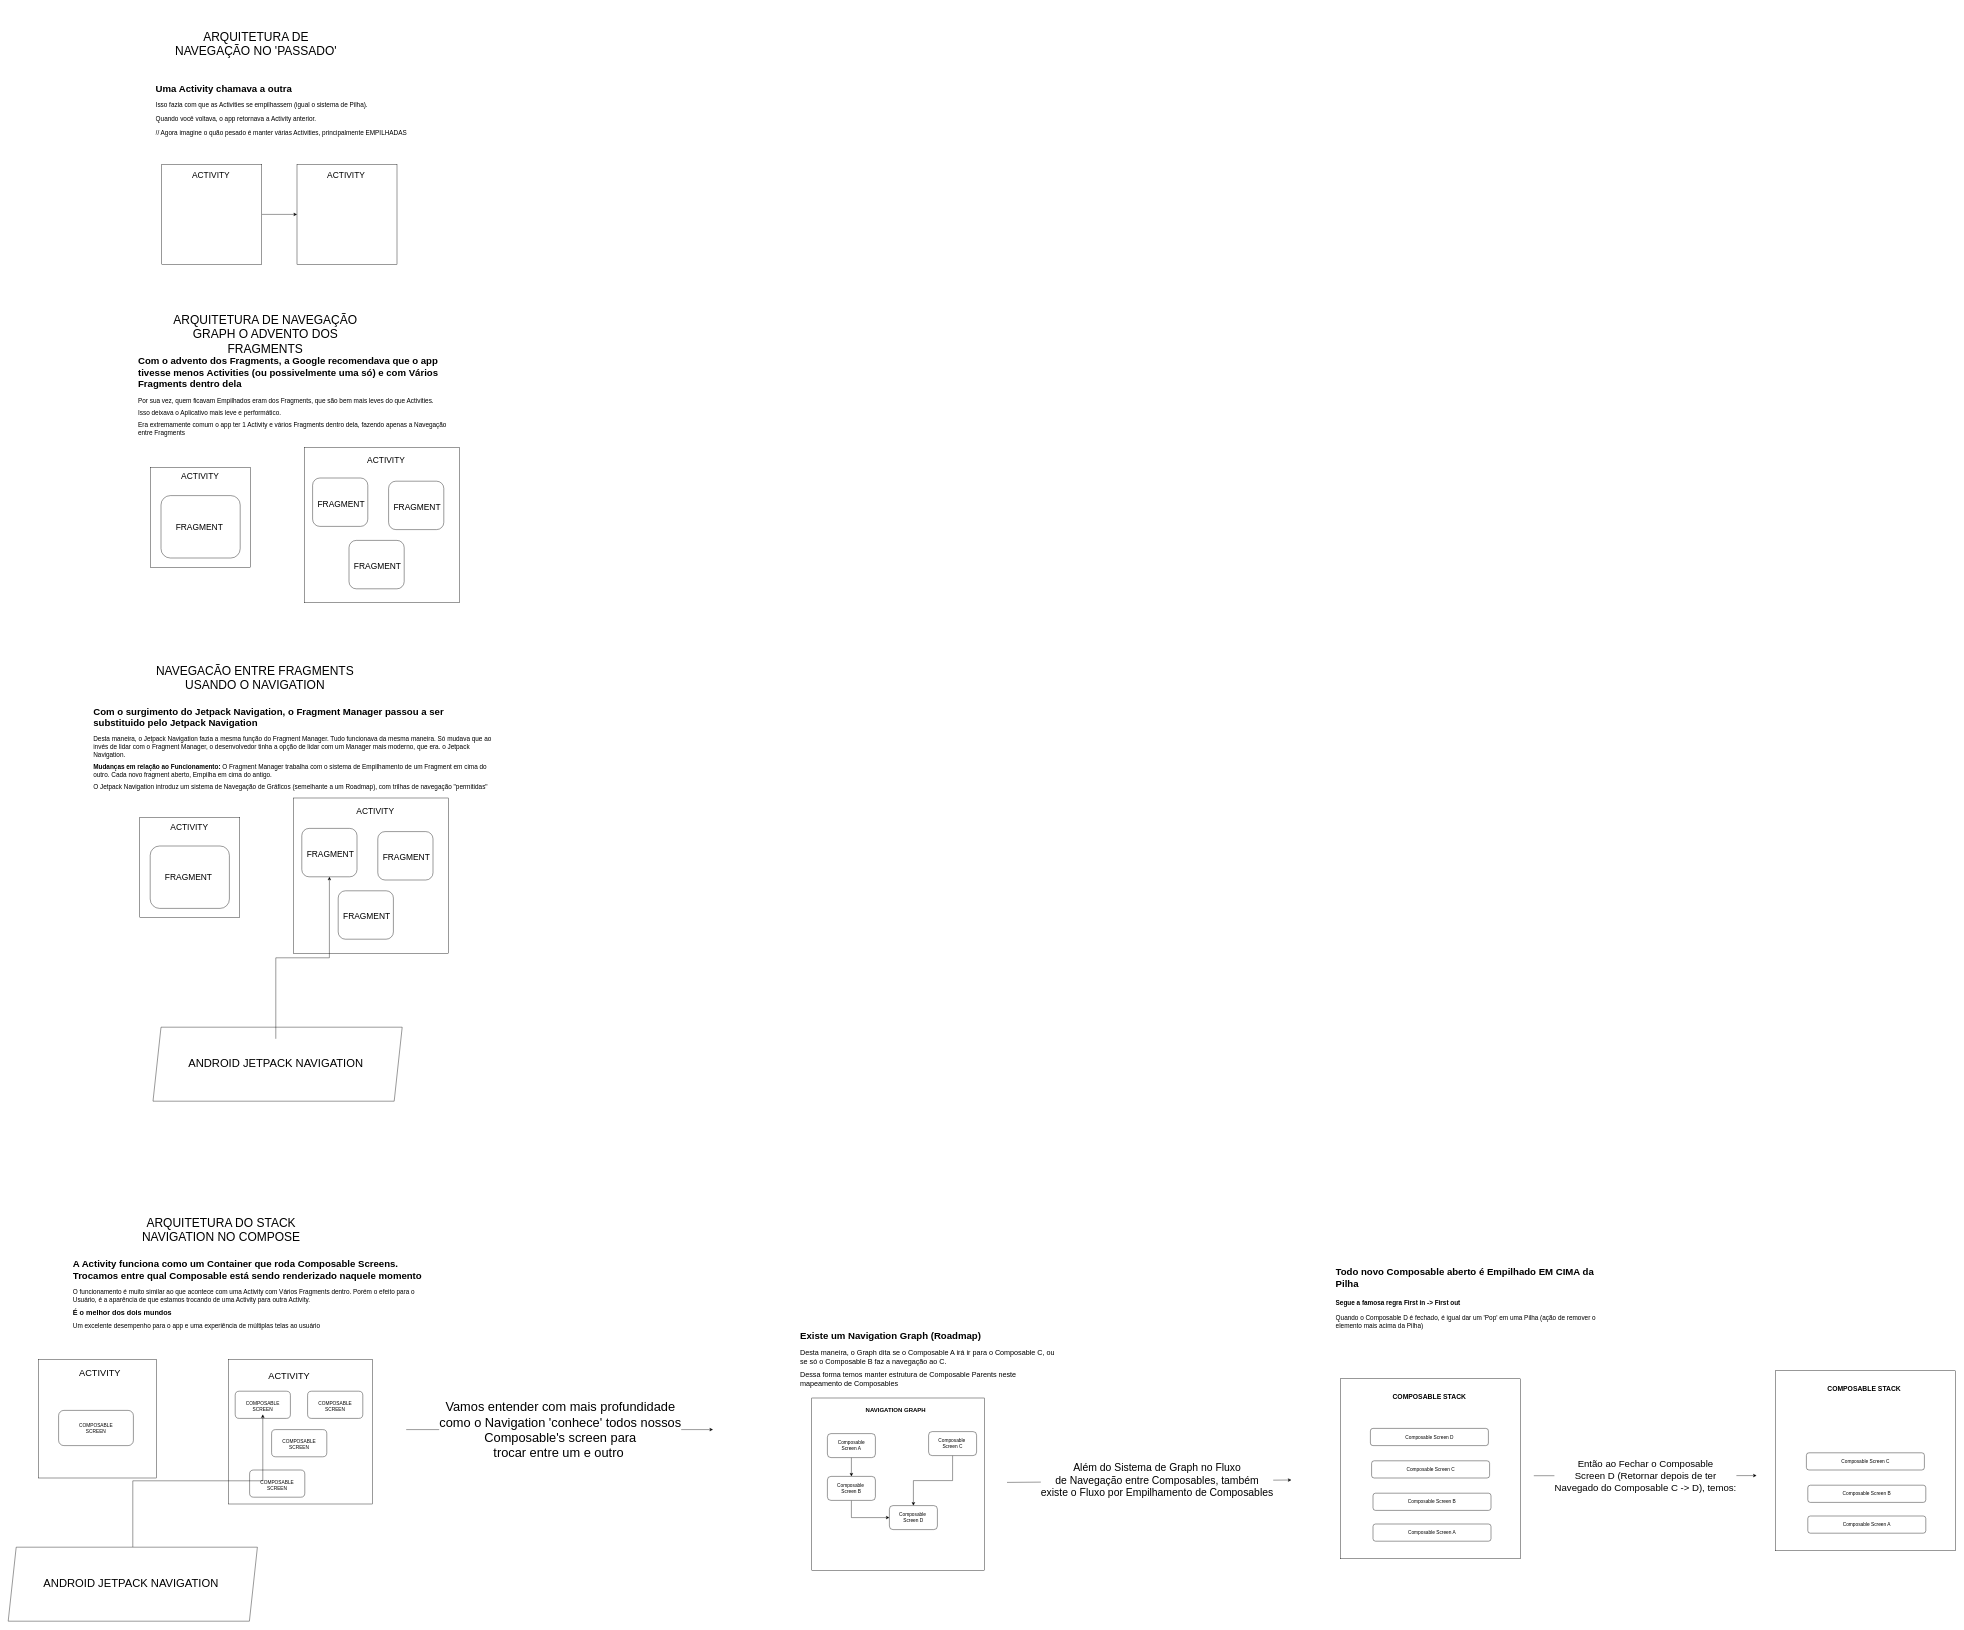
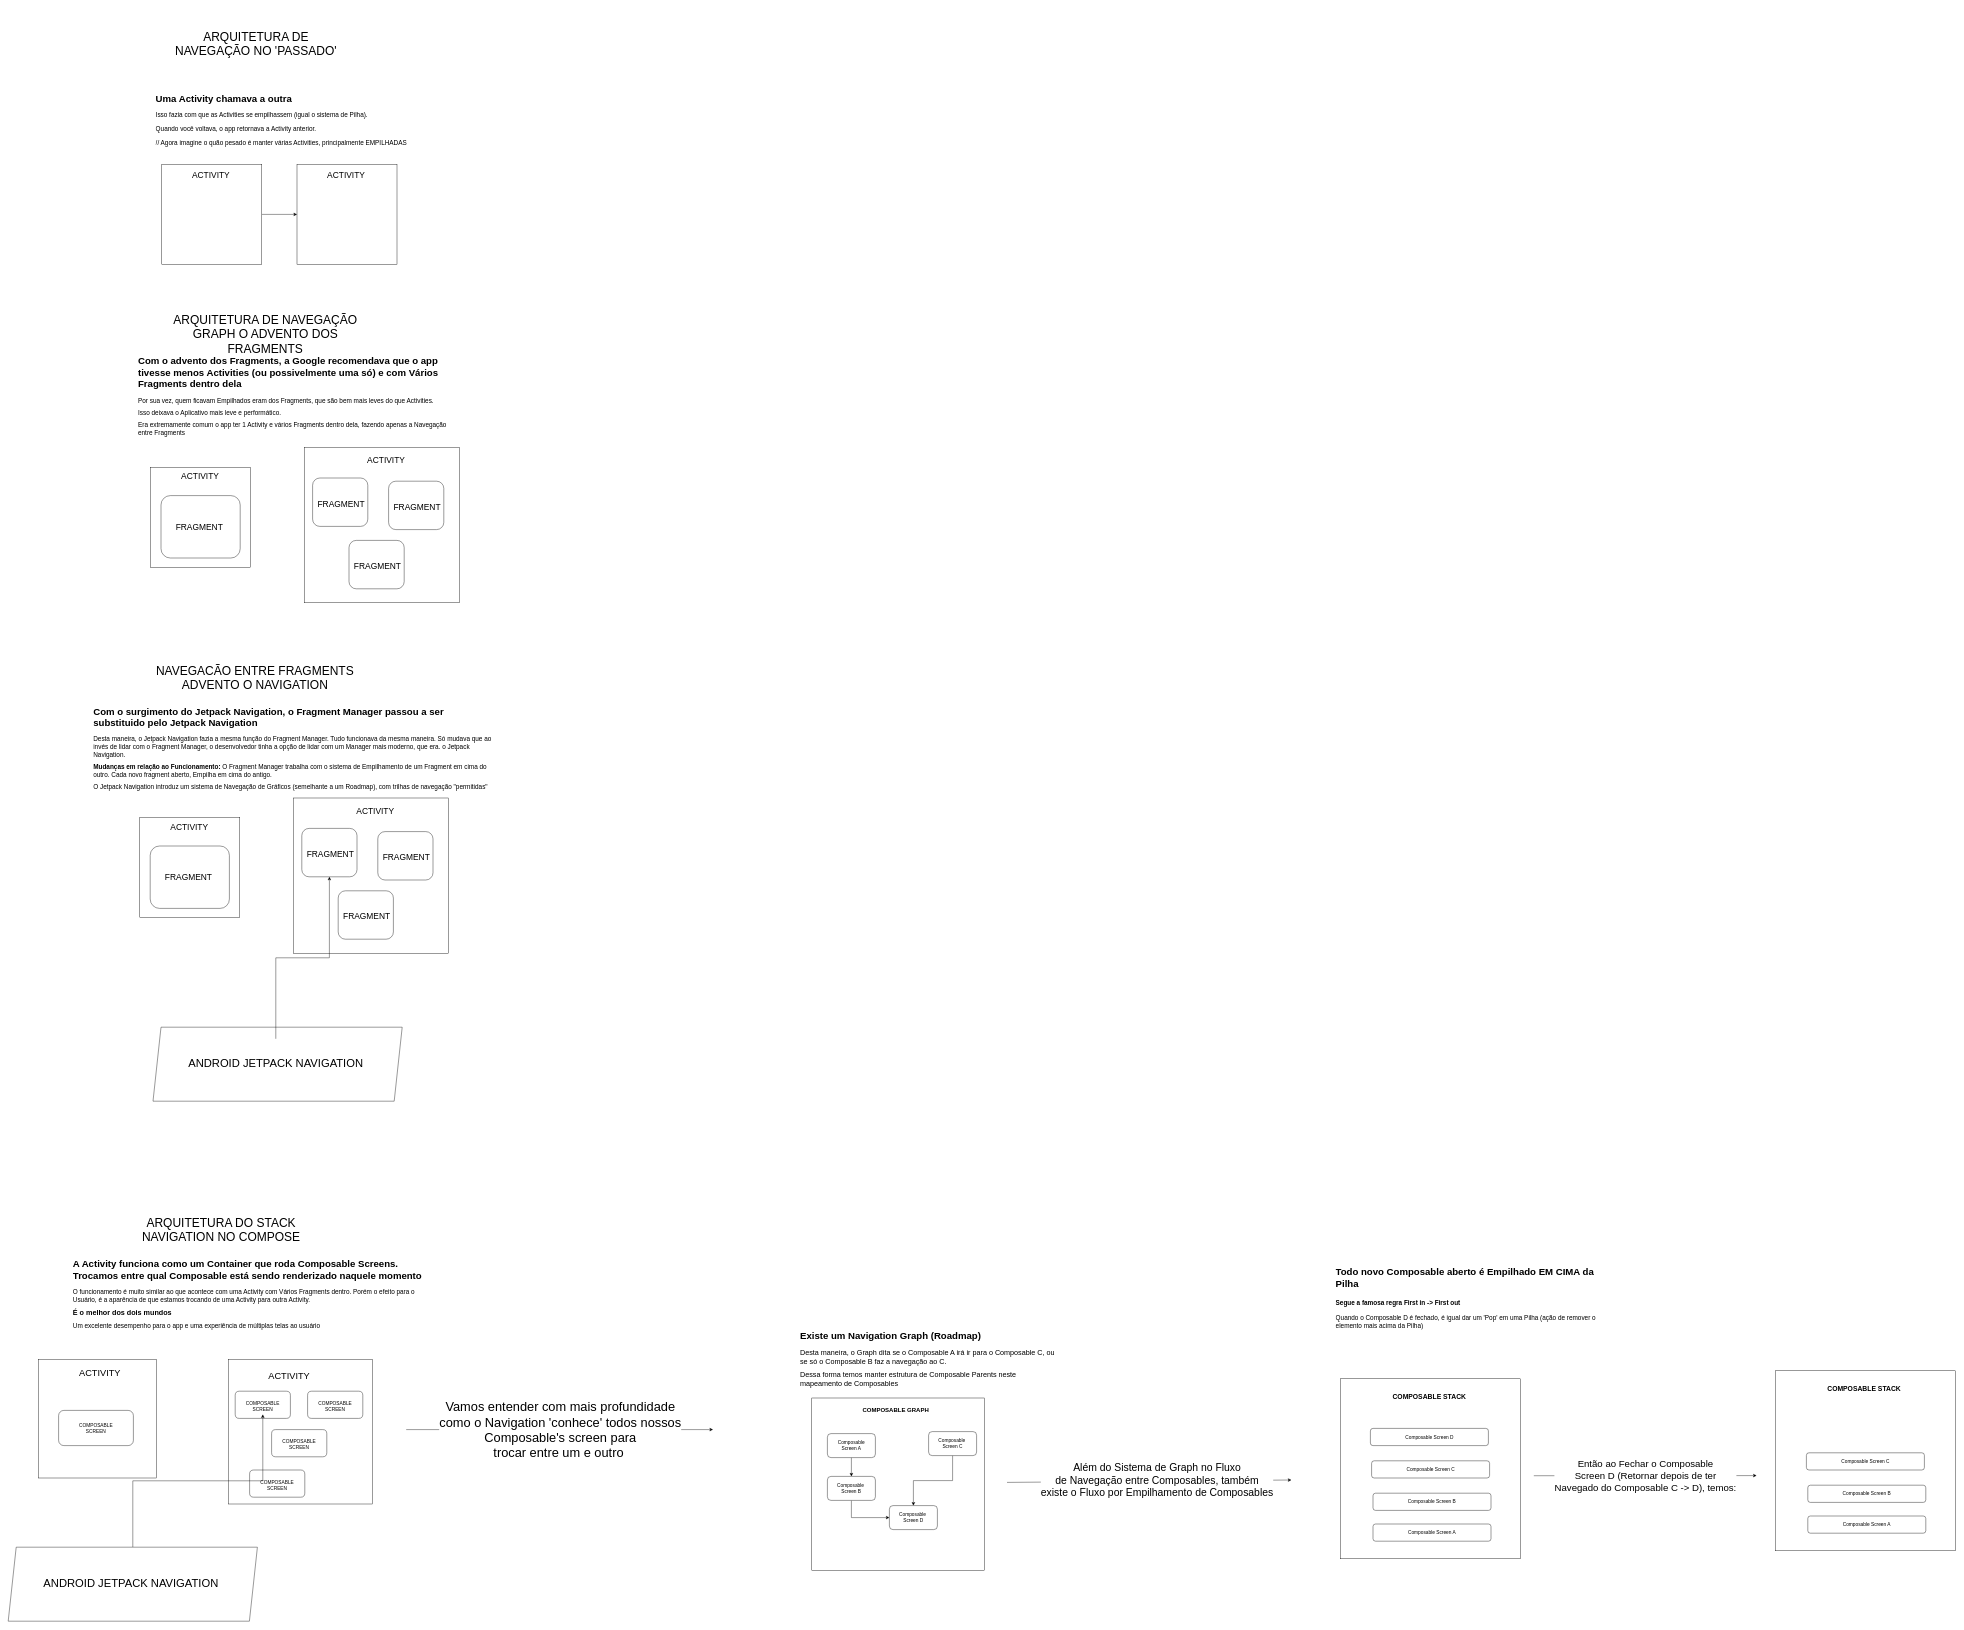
node "Uma Activity chamava a outraIsso fazia com que as Activities se empilhassem (igual o sistema de Pilha). Quando você voltava, o app retornava a Activity anterior. // Agora imagine o quão pesado é manter várias Activities, principalmente EMPILHADAS": moved (311, 113) -> (311, 123)
node "NAVEGACÃO ENTRE FRAGMENTS USANDO O NAVIGATION": label "NAVEGACÃO ENTRE FRAGMENTS USANDO O NAVIGATION" -> "NAVEGACÃO ENTRE FRAGMENTS ADVENTO O NAVIGATION"
node "NAVIGATION GRAPH": label "NAVIGATION GRAPH" -> "COMPOSABLE GRAPH"
